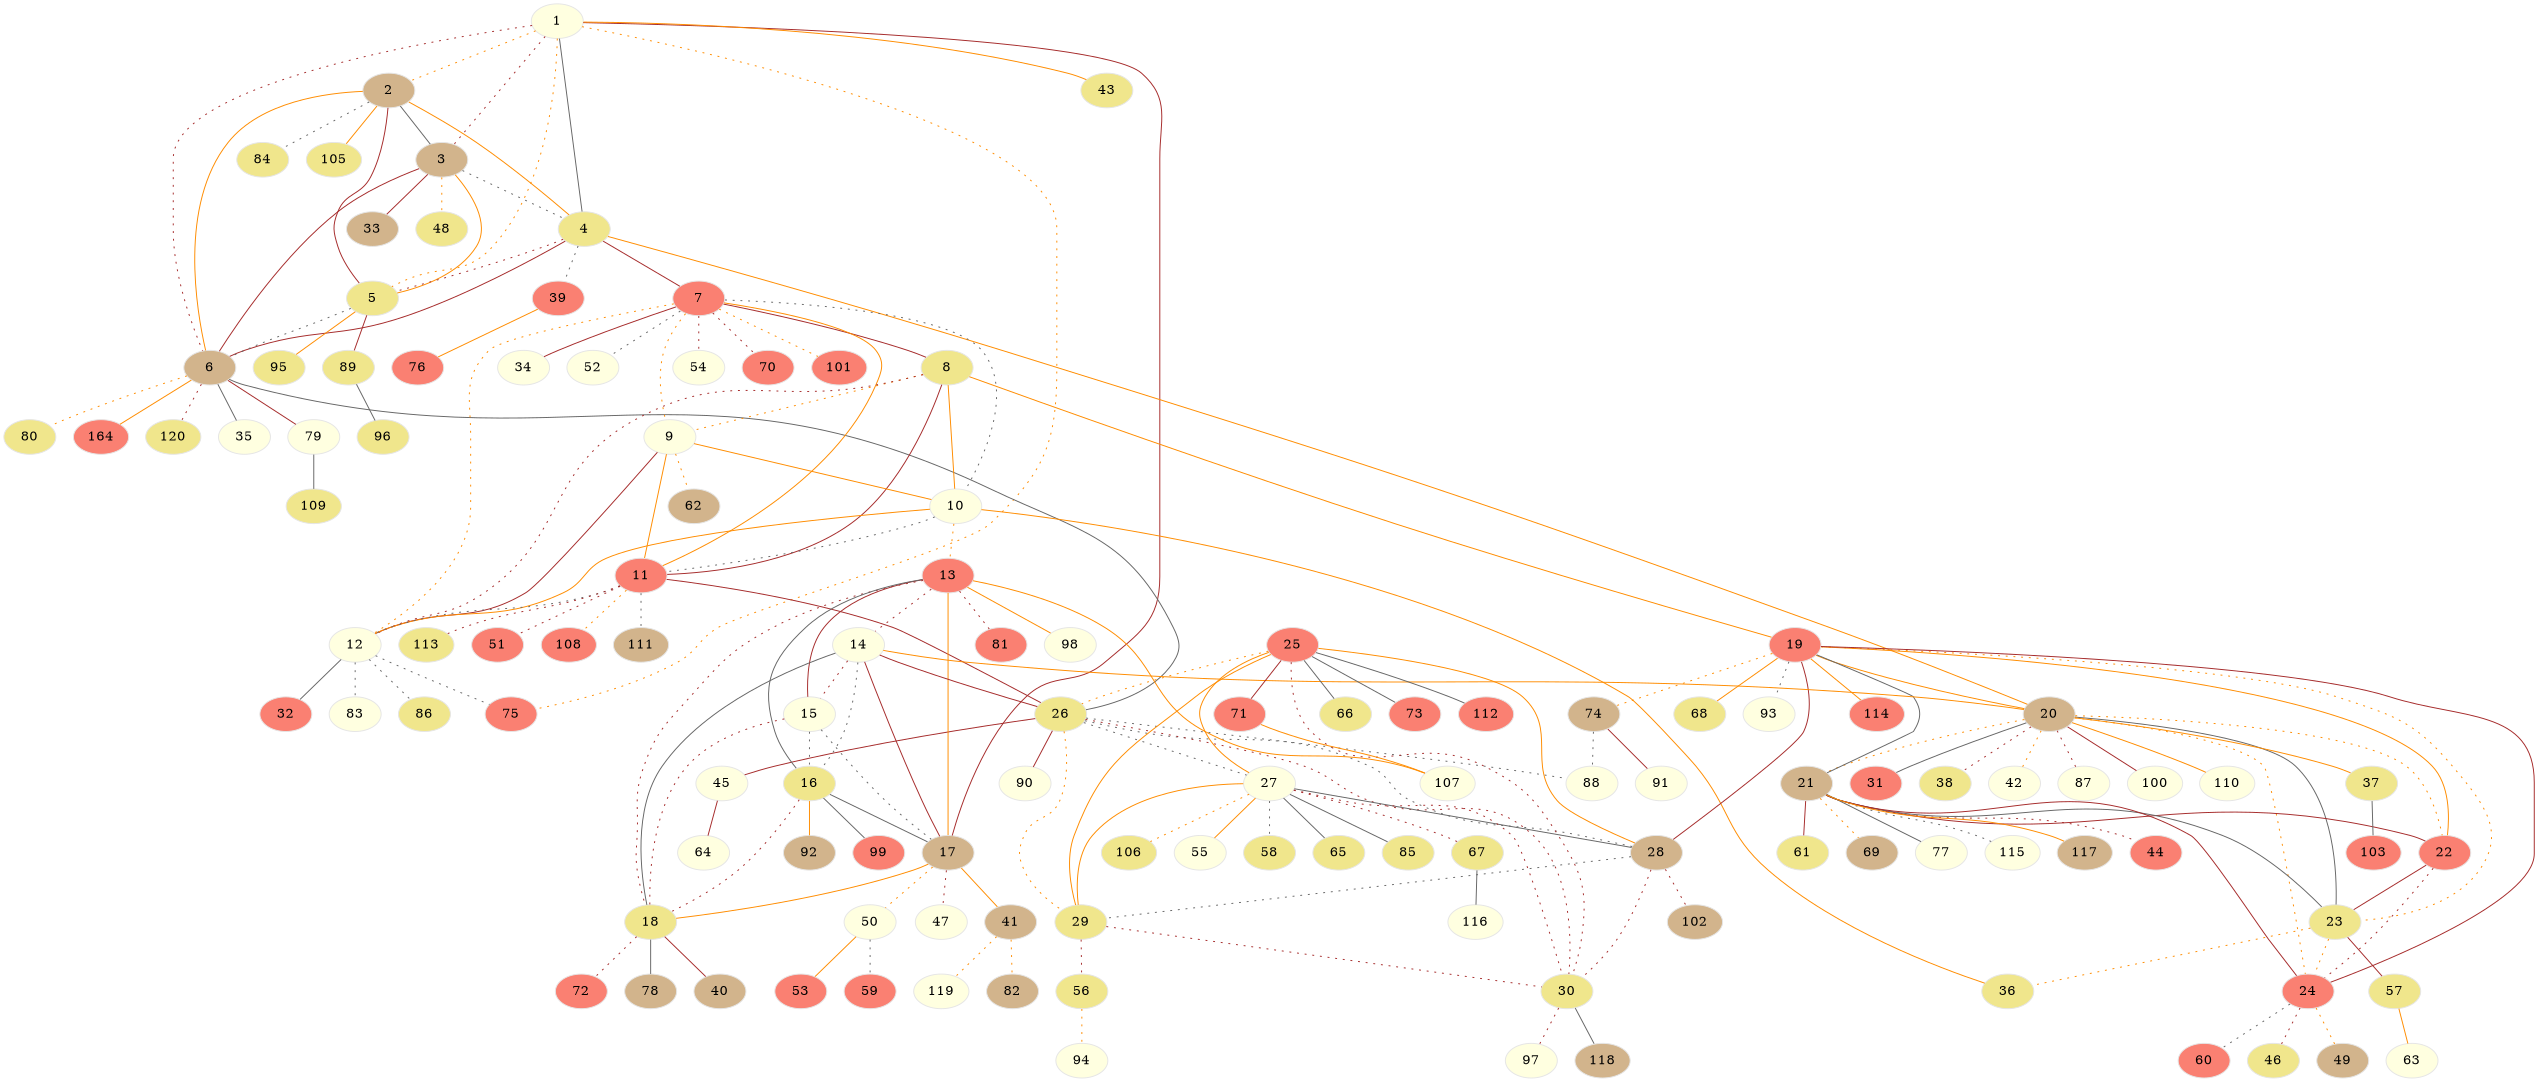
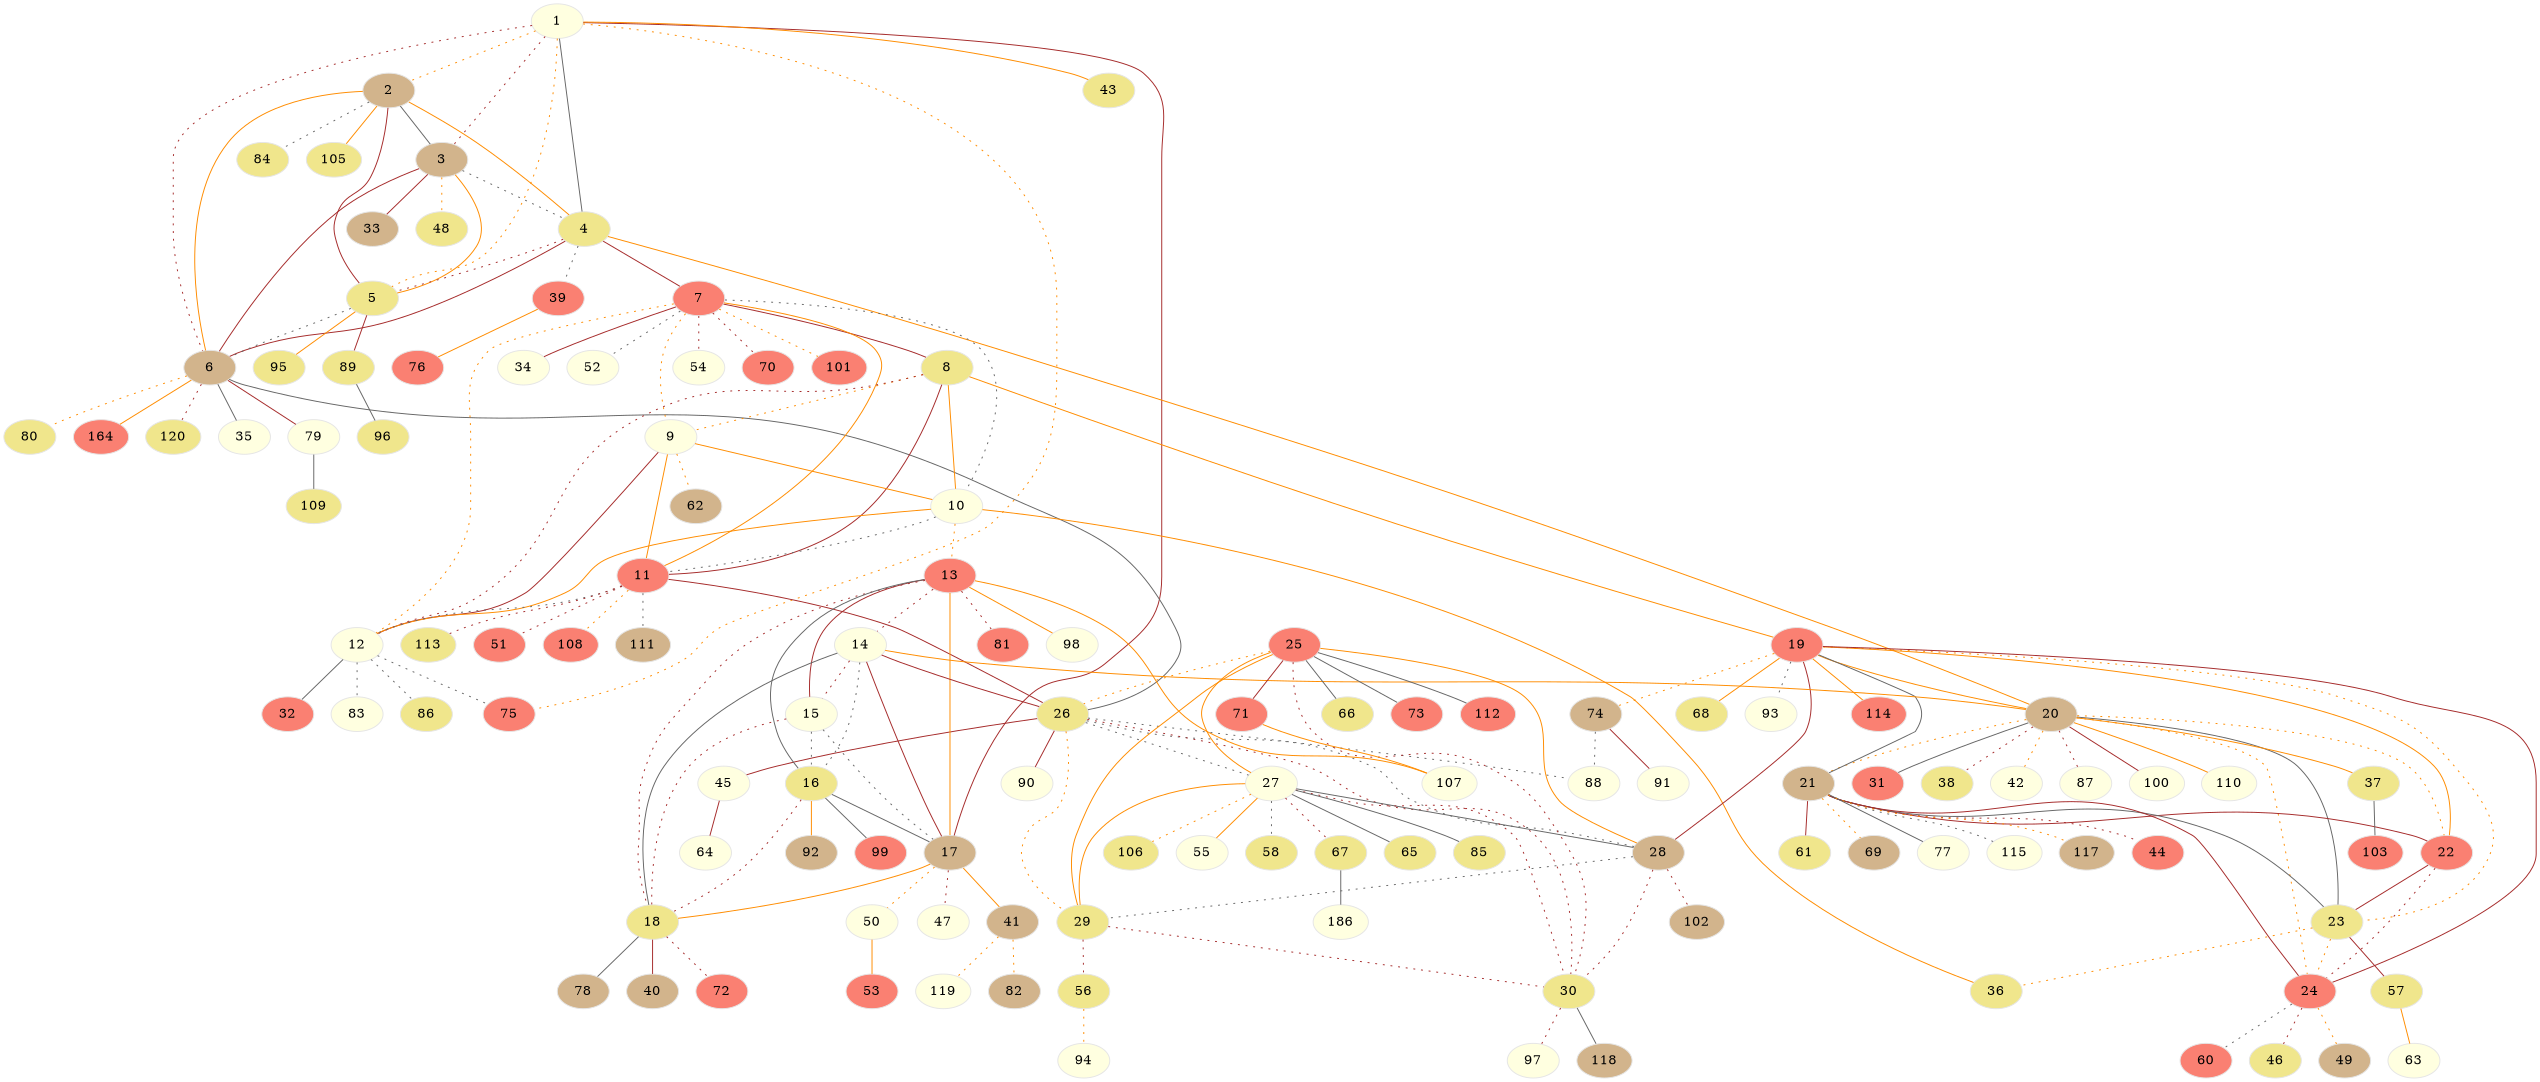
edge "21" -- "117": style solid -> dotted
node "116": label "116" -> "186"
node "59": removed
